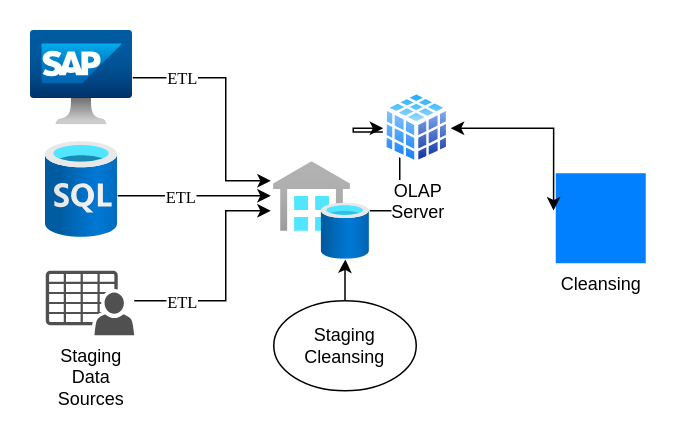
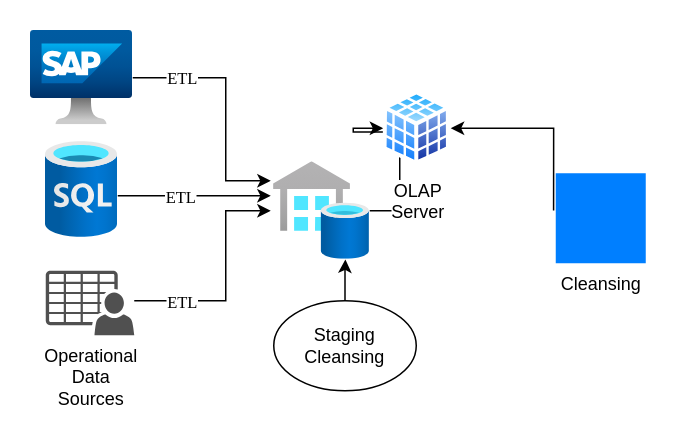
edge "OLAP Server" -- "Cleansing": arrowhead classic -> none
node "Staging Data Sources": label "Staging Data Sources" -> "Operational Data Sources"
